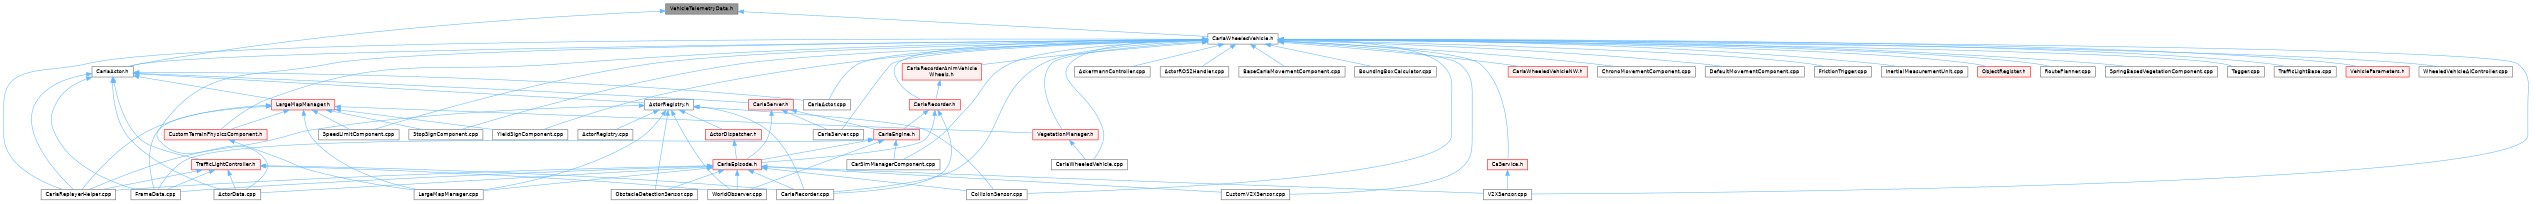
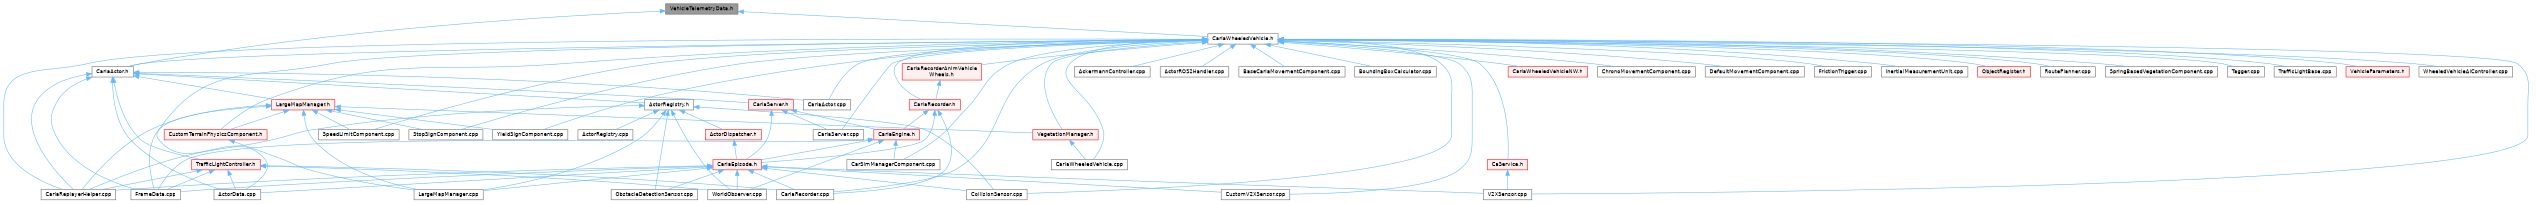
edge "CarlaRecorder.cpp" -> "ActorRegistry.h": removed
